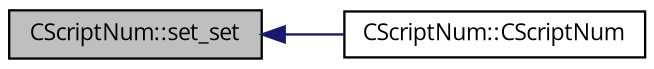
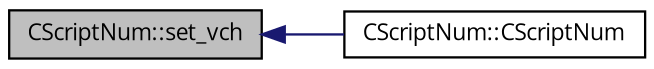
node "CScriptNum::set_set": label "CScriptNum::set_set" -> "CScriptNum::set_vch"
